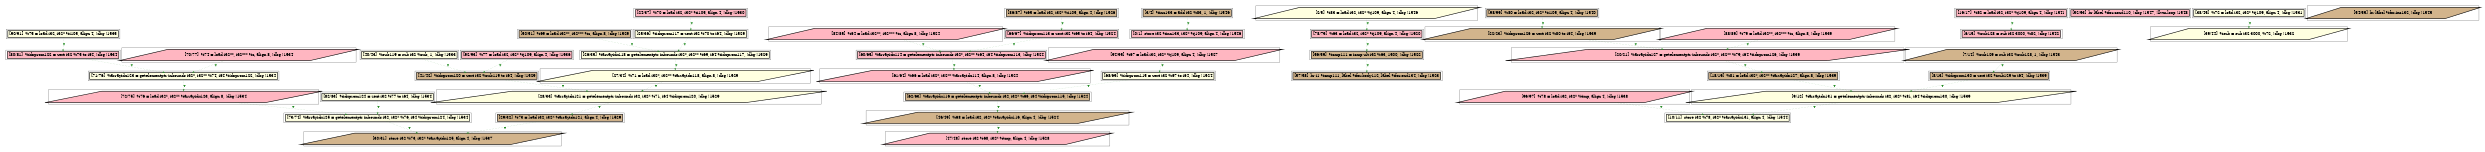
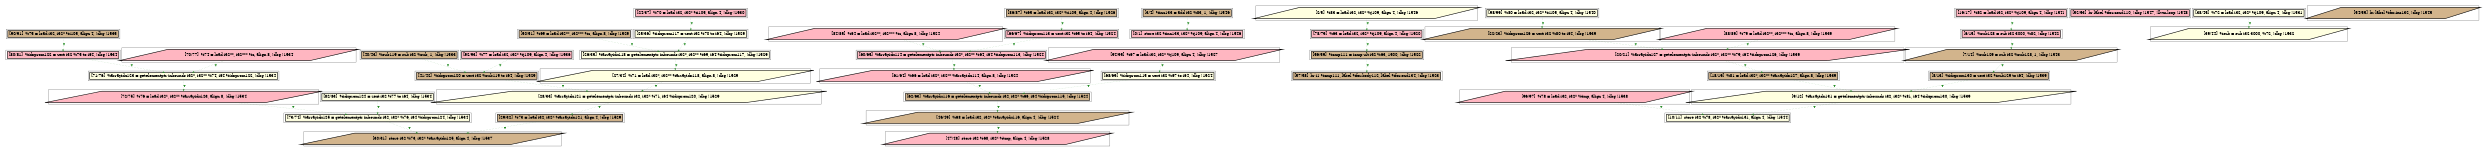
node "[98/99]  %80 = load i32, i32* %i105, align 4, !dbg !1540": fillcolor tan -> lightyellow
node "[90/91]  %75 = load i32, i32* %i105, align 4, !dbg !1535": fillcolor lightyellow -> tan
edge "[6/15]  %sub128 = sub i32 3000, %82, !dbg !1542" -> "[7/14]  %sub129 = sub i32 %sub128, 1, !dbg !1543": added, label "T"
node "[40/43]  %sub119 = sub i32 %sub, 1, !dbg !1533": fillcolor lightyellow -> tan
